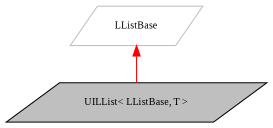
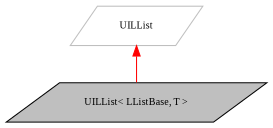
node "LListBase": label "LListBase" -> "UILList"
